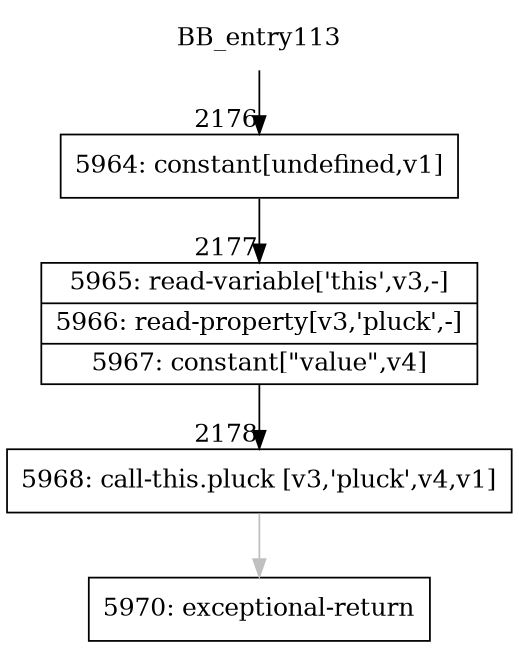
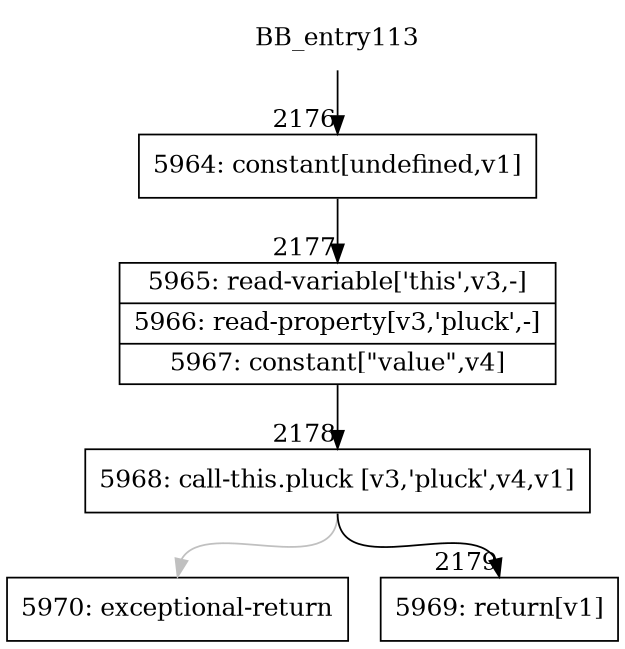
node "5969: return[v1]": added
